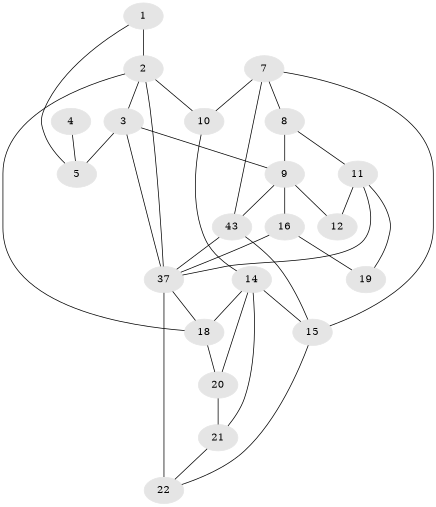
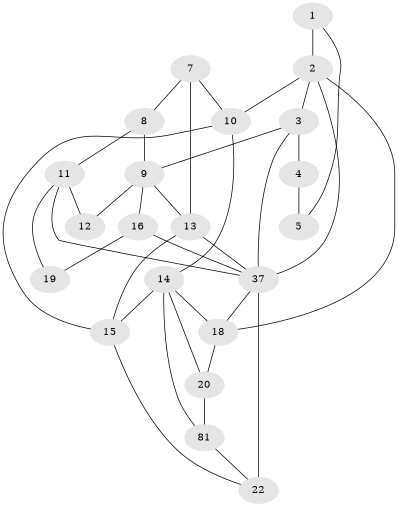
edge "3" -- "5": now "3" -- "4"
edge "7" -- "15": now "10" -- "15"
node "43": label "43" -> "13"
node "21": label "21" -> "81"
